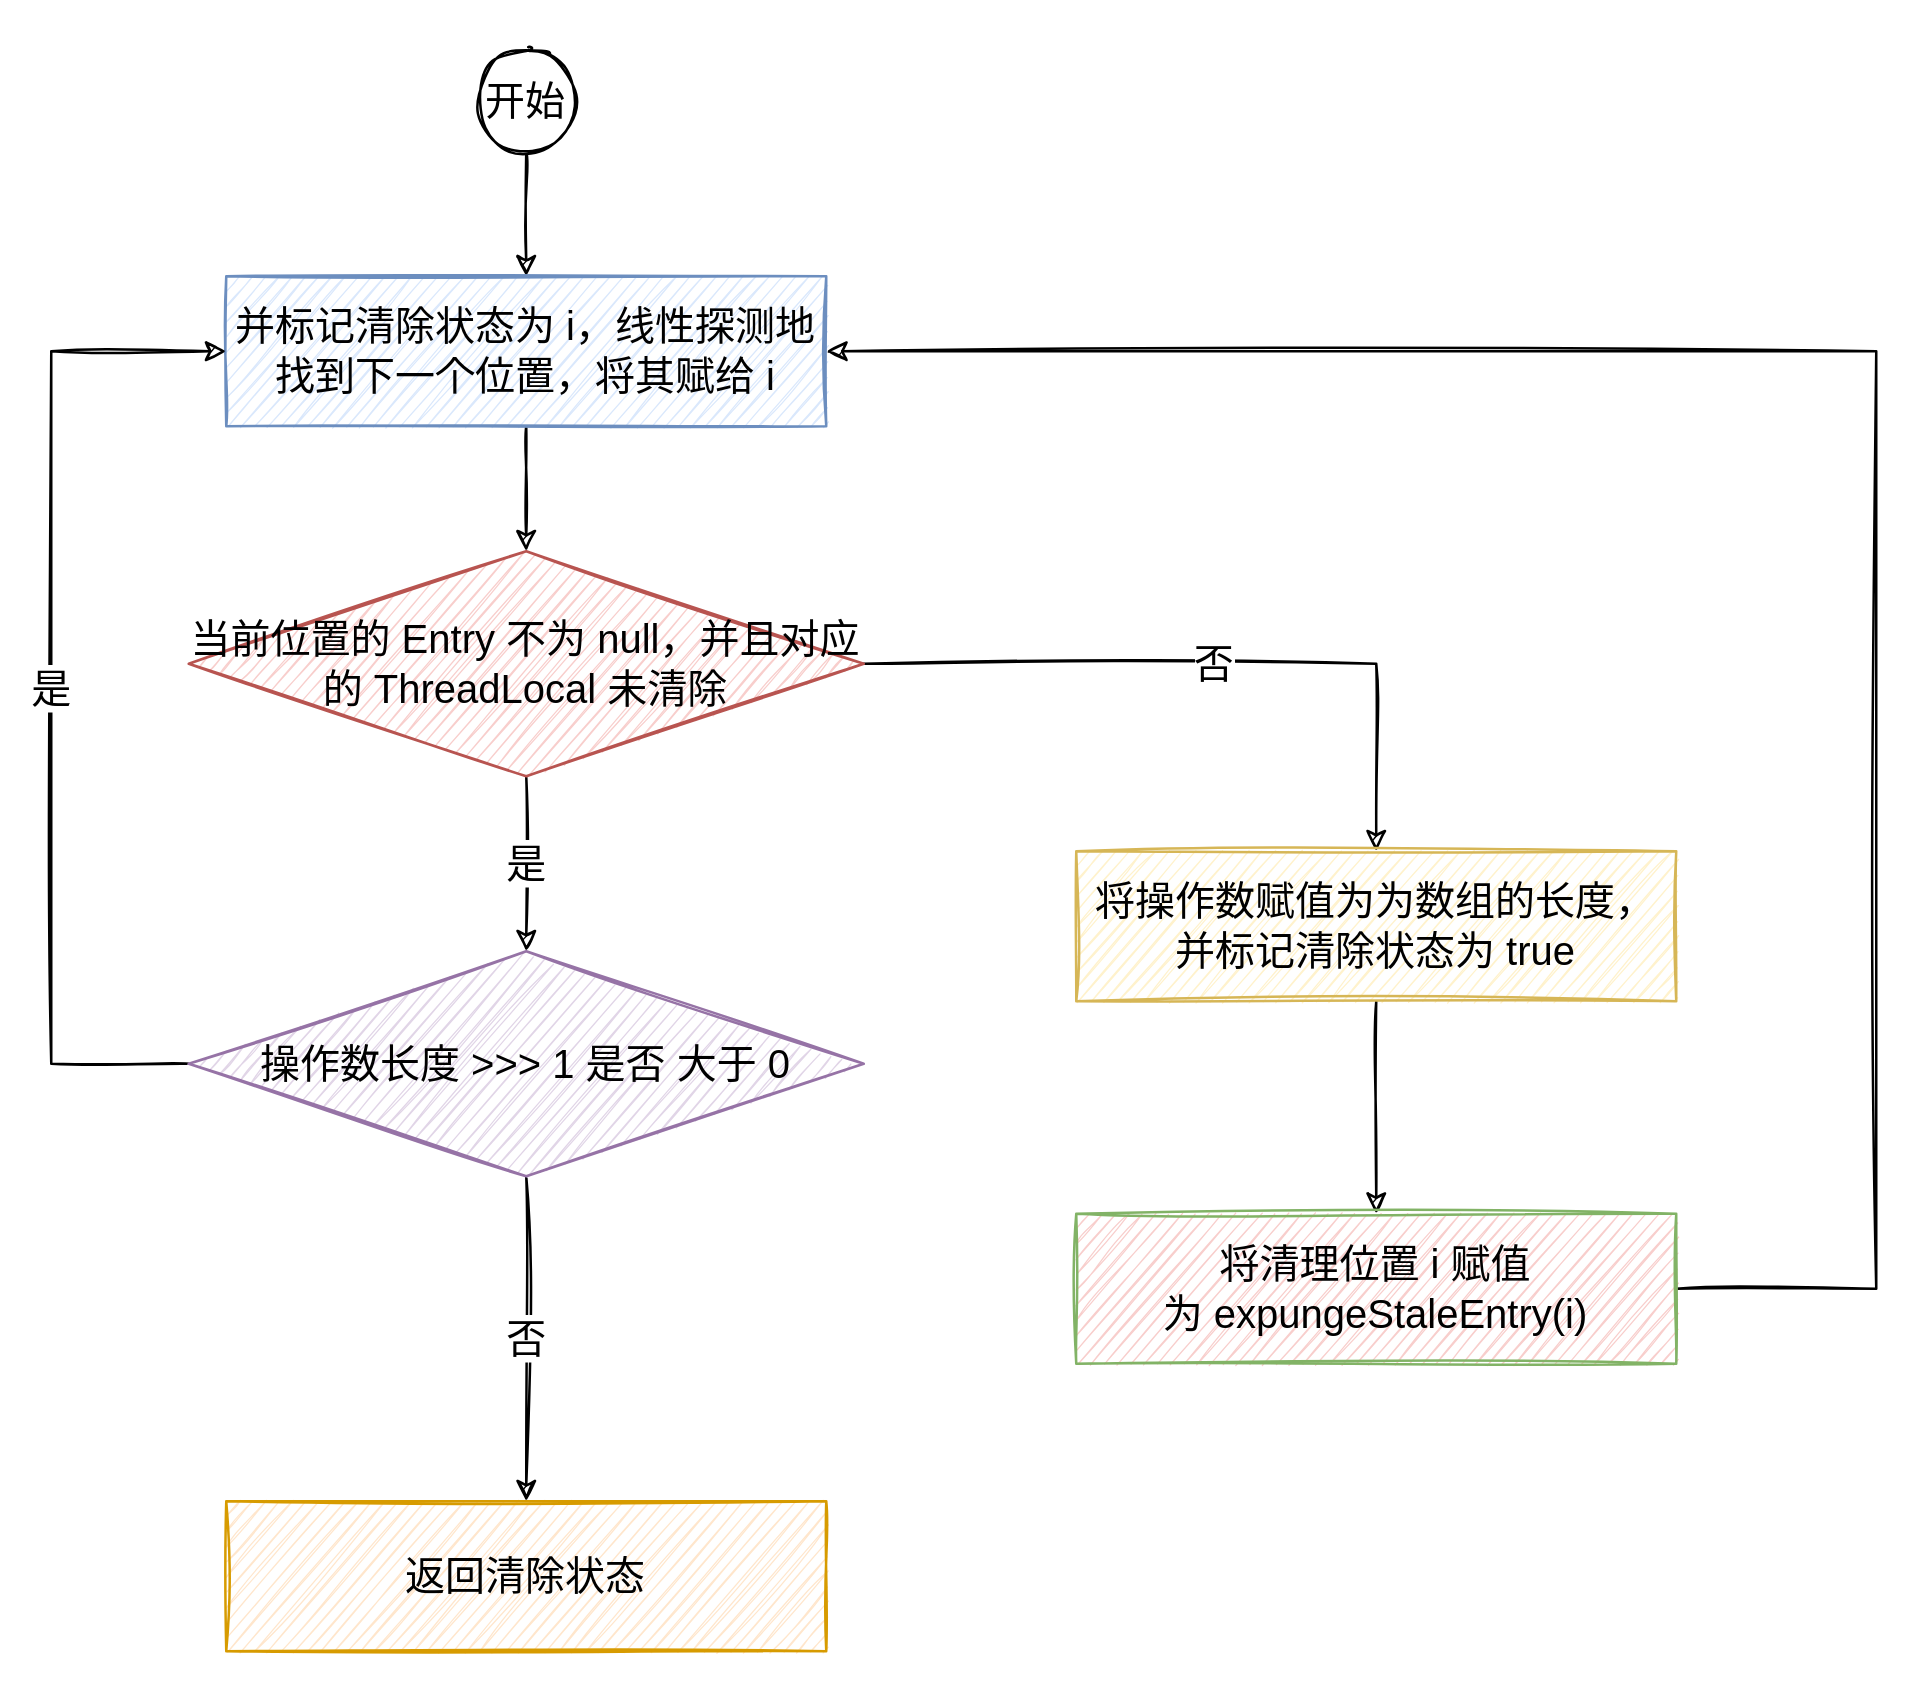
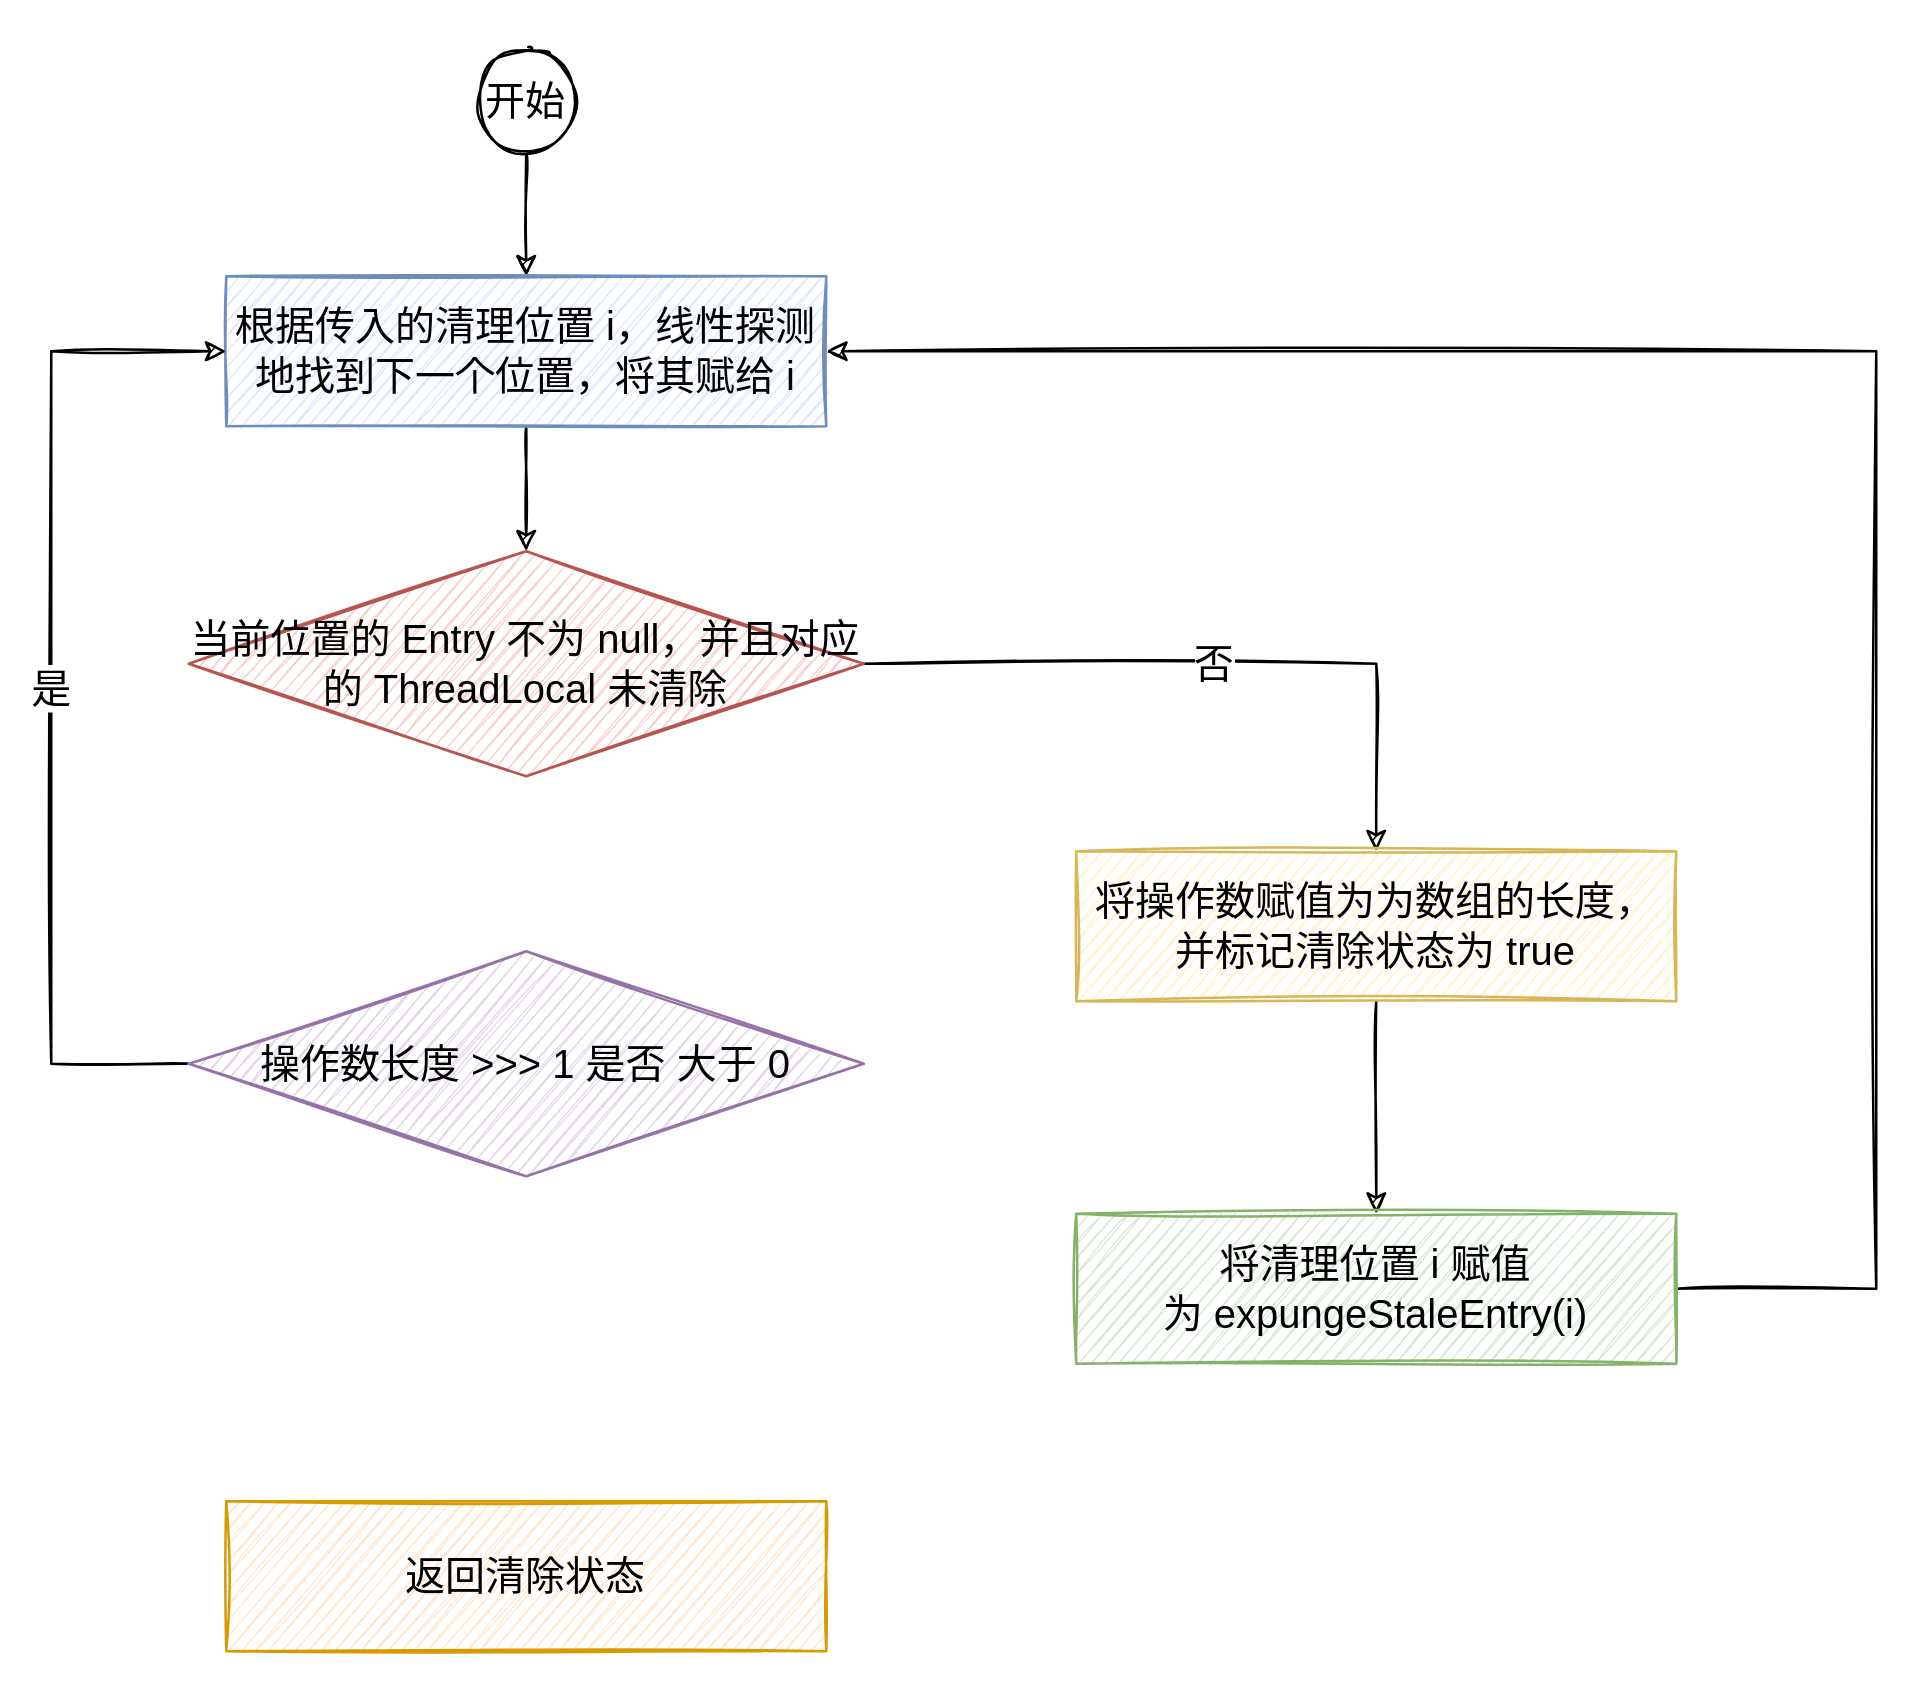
node "并标记清除状态为 i，线性探测地找到下一个位置，将其赋给 i": label "并标记清除状态为 i，线性探测地找到下一个位置，将其赋给 i" -> "根据传入的清理位置 i，线性探测地找到下一个位置，将其赋给 i"
edge "当前位置的 Entry 不为 null，并且对应的 ThreadLocal 未清除" -> "操作数长度 >>> 1 是否 大于 0": removed, label "是"
node "将清理位置 i 赋值为 expungeStaleEntry(i)": fillcolor #f8cecc -> #d5e8d4
edge "操作数长度 >>> 1 是否 大于 0" -> "返回清除状态": removed, label "否"
